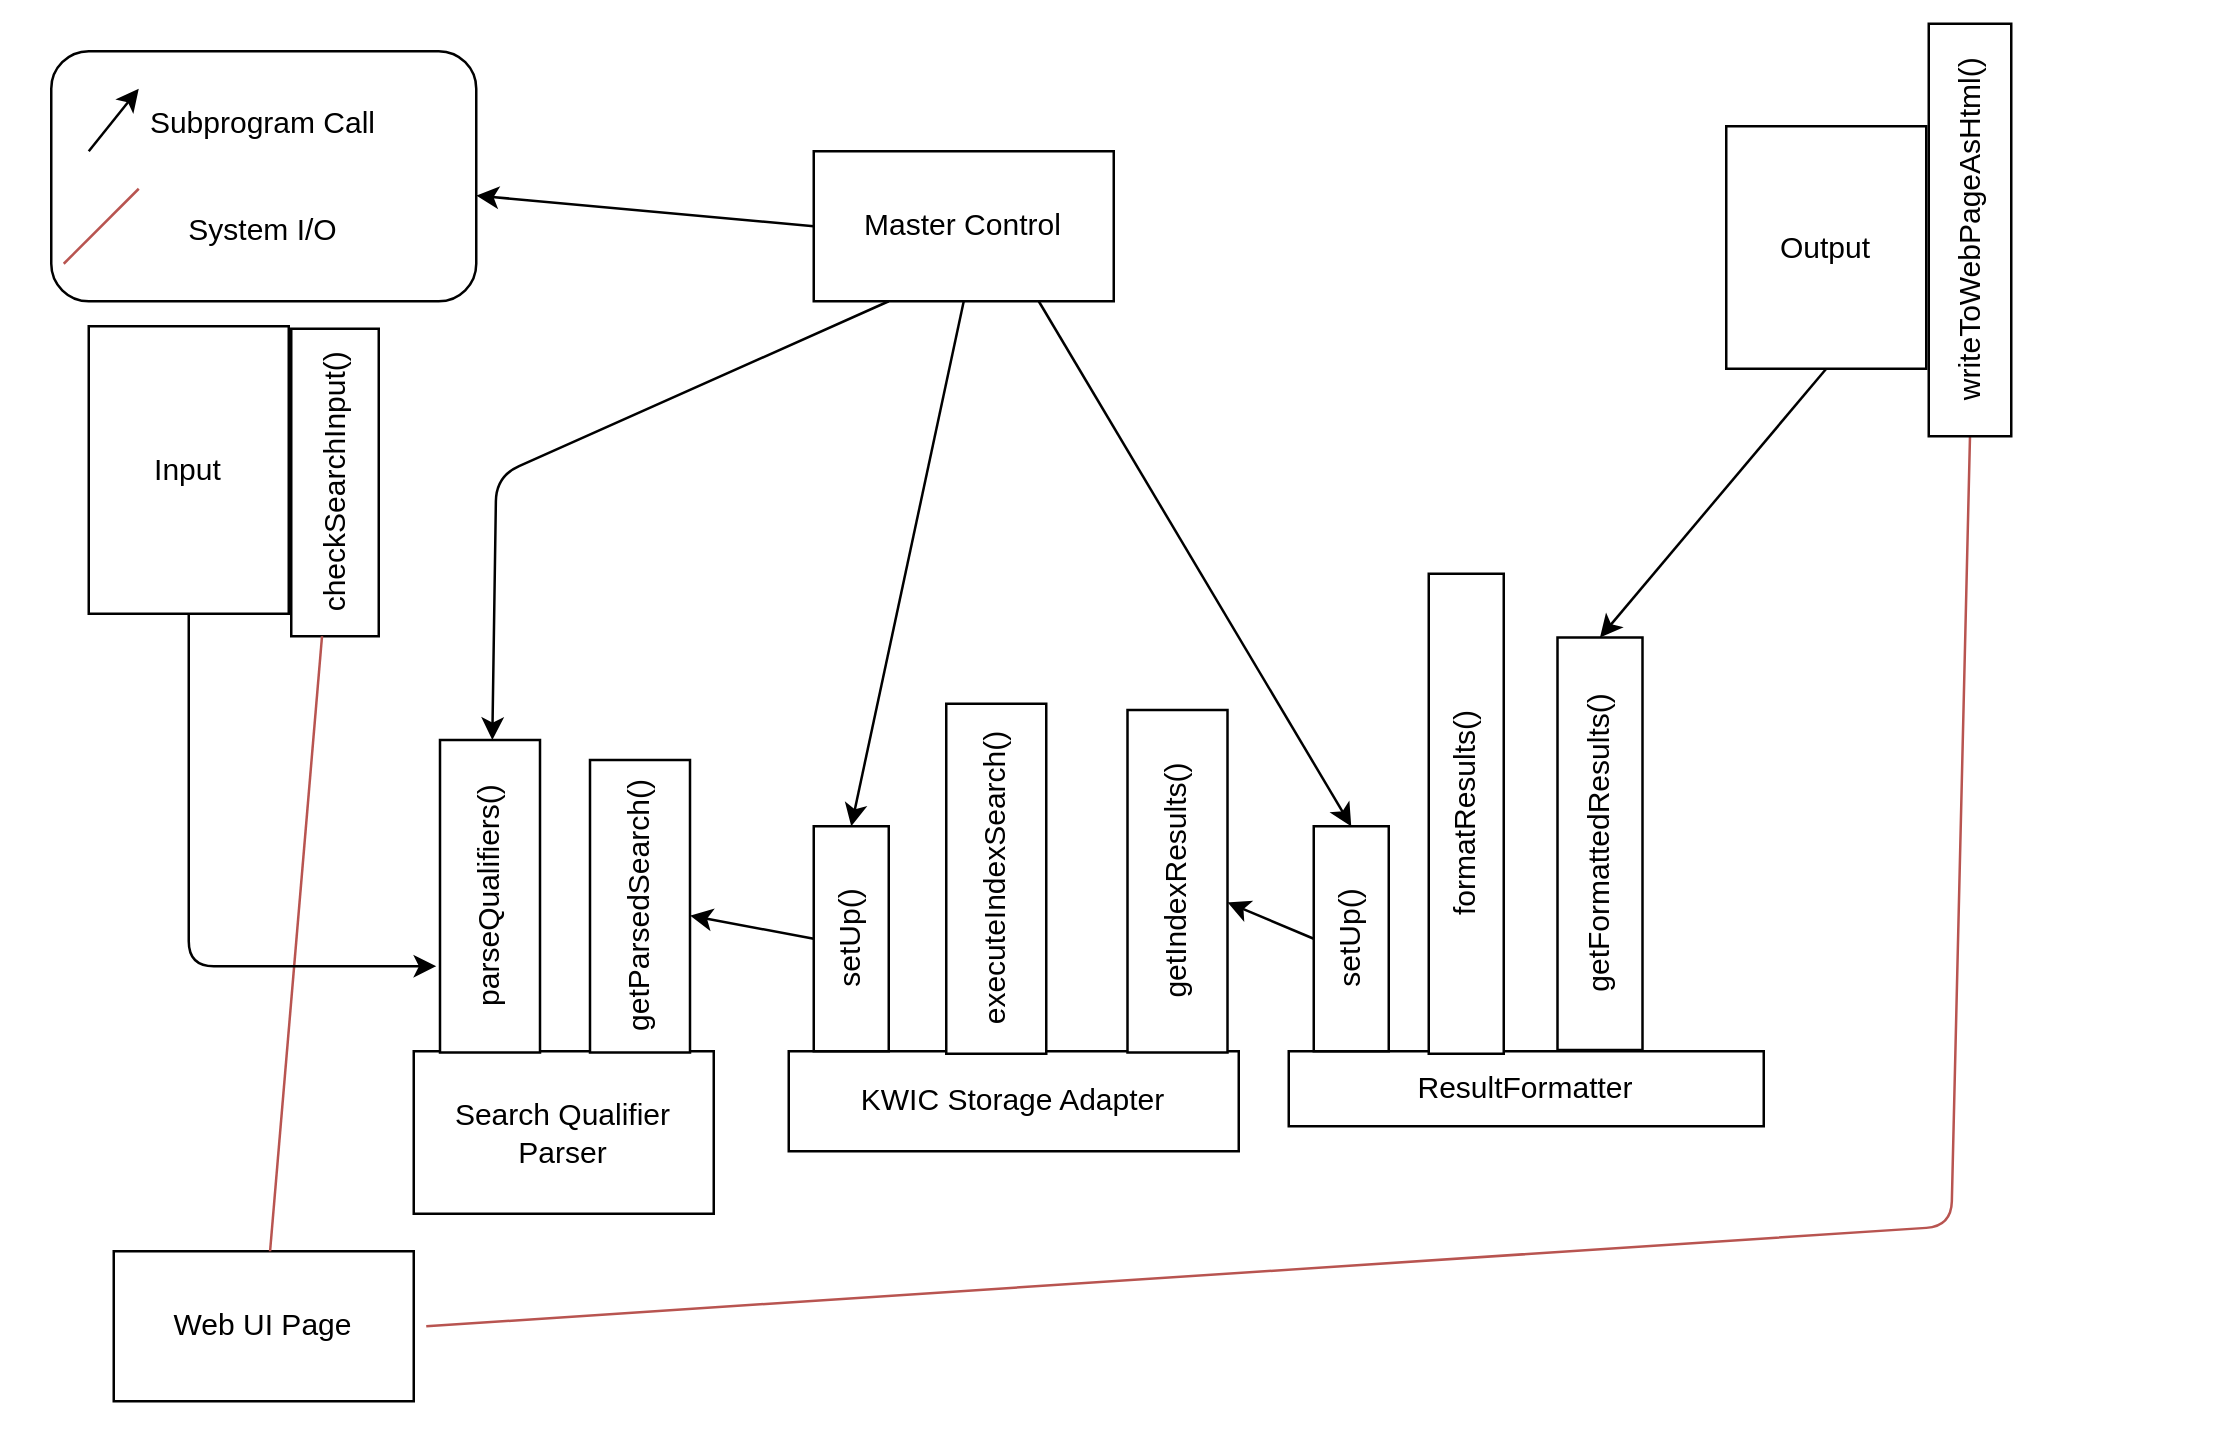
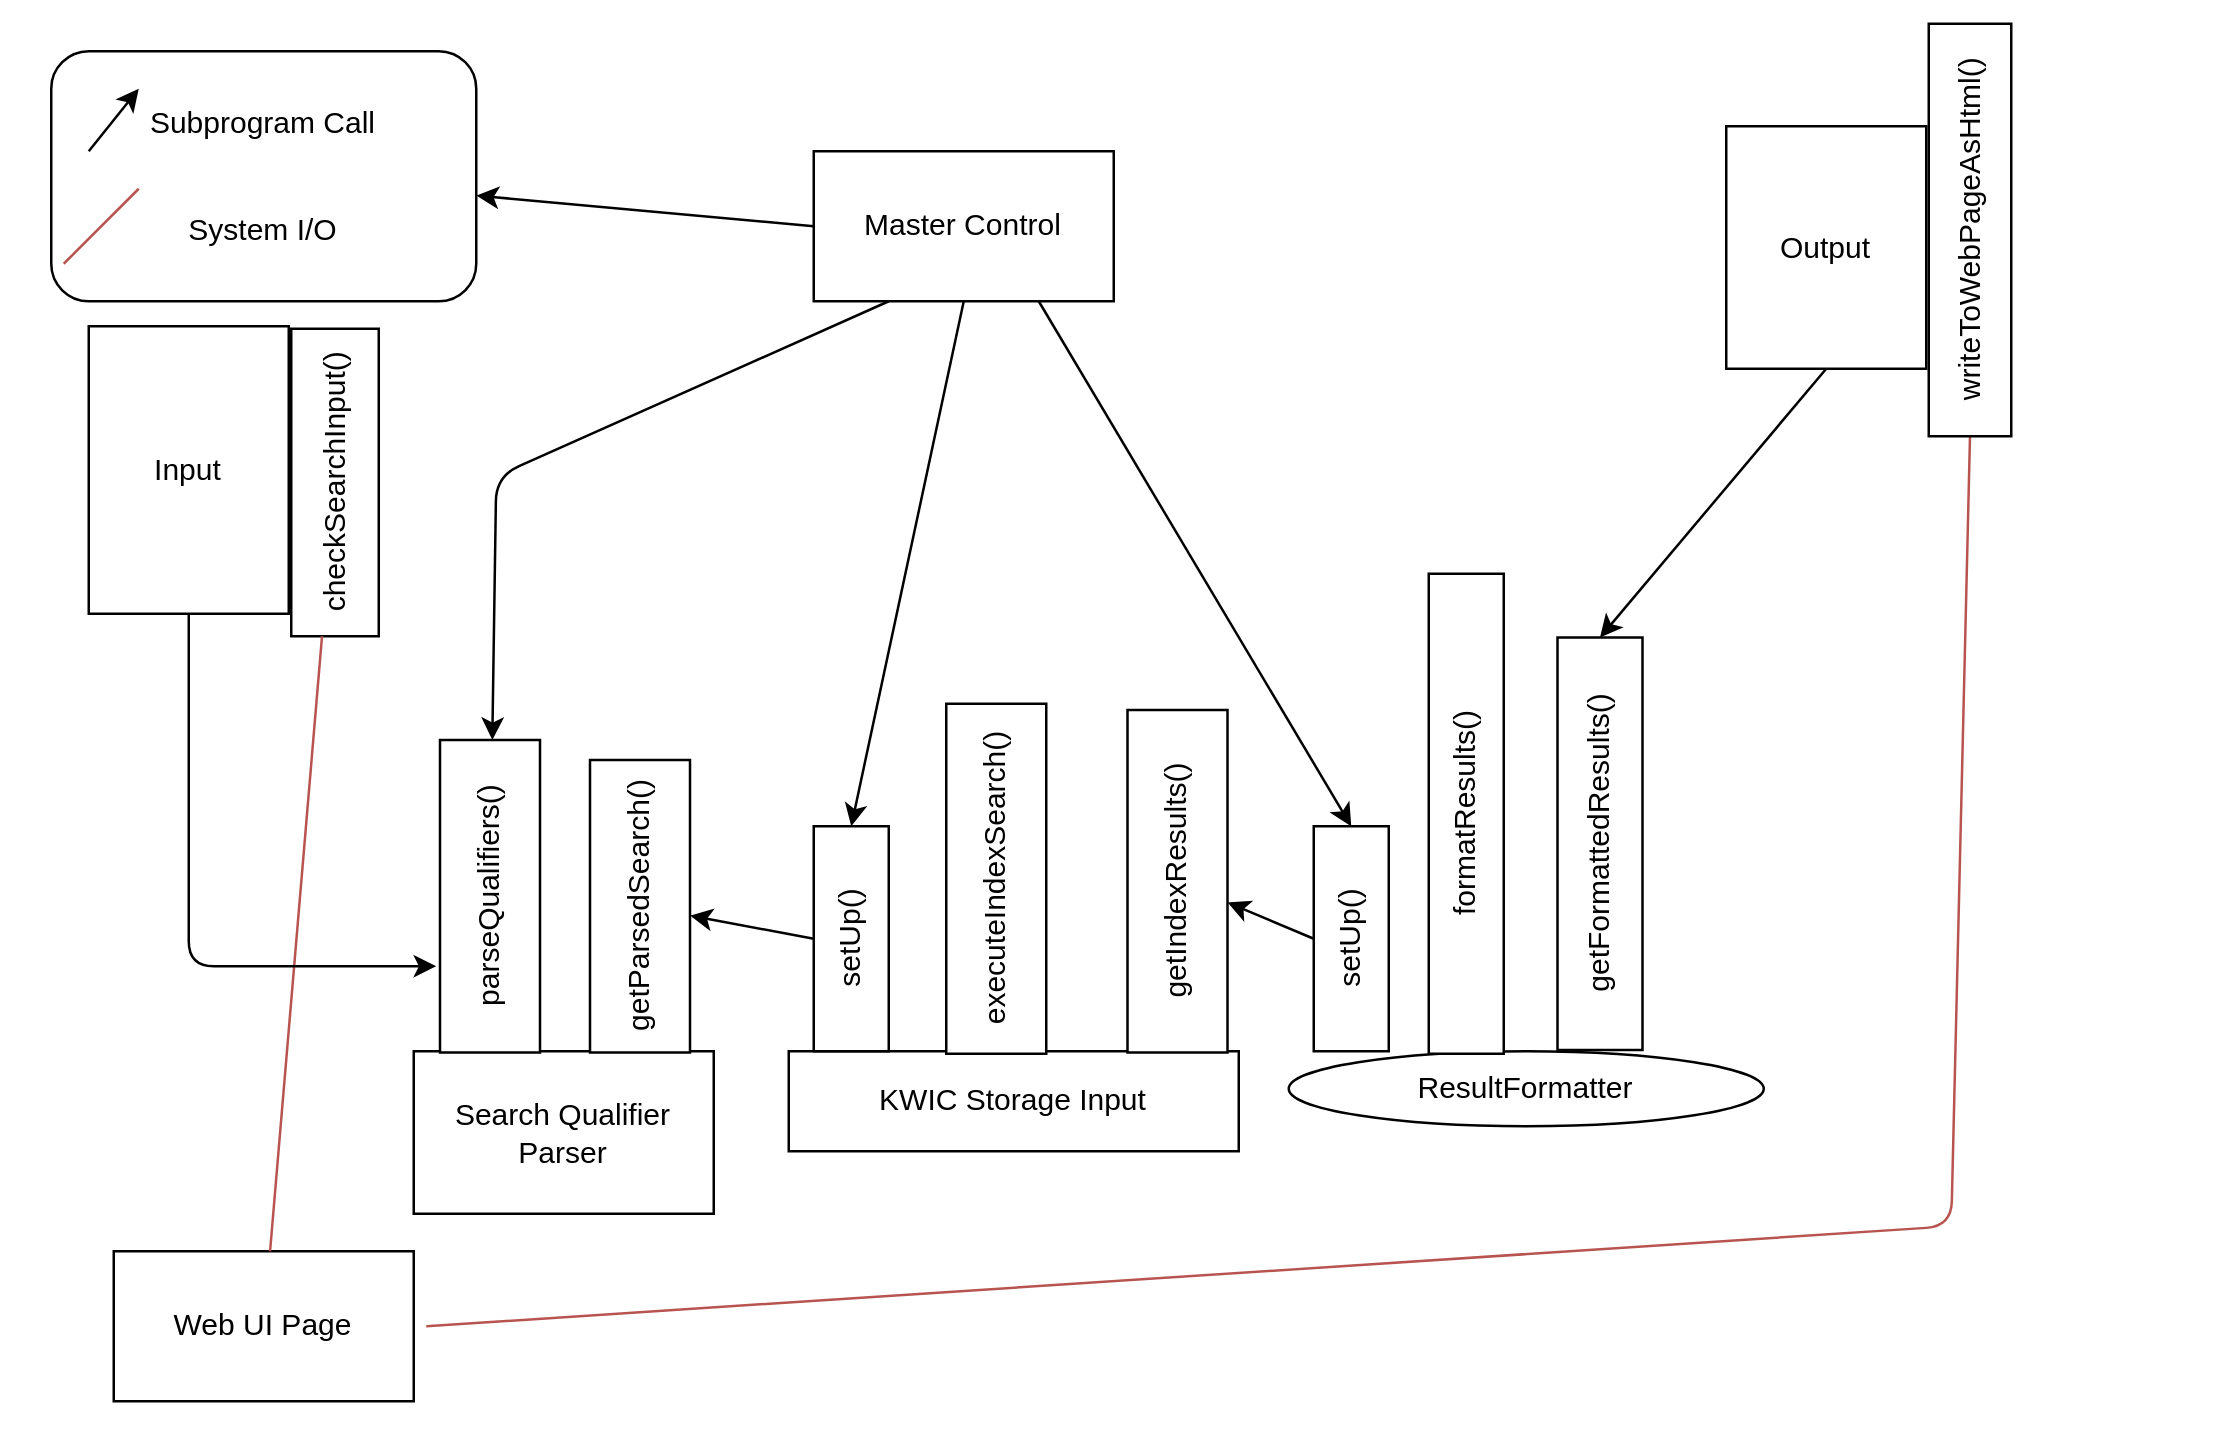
node "ResultFormatter": shape rectangle -> ellipse
node "KWIC Storage Adapter": label "KWIC Storage Adapter" -> "KWIC Storage Input"
